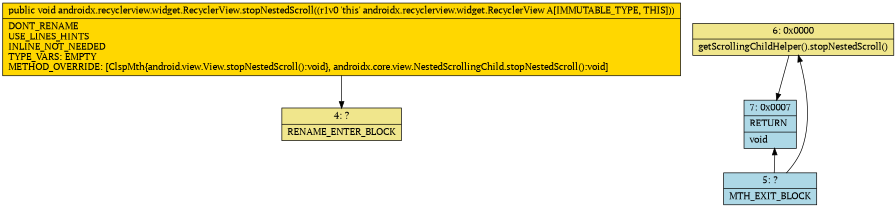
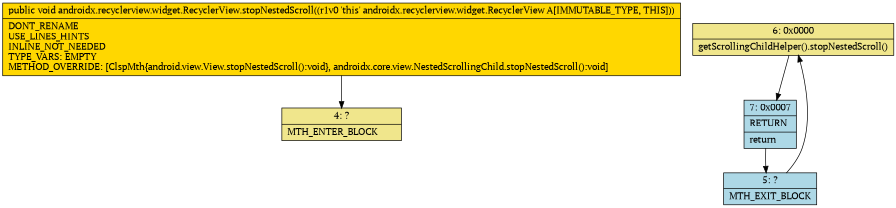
node "4: ?": text "RENAME_ENTER_BLOCK" -> "MTH_ENTER_BLOCK"
node "7: 0x0007": text "void" -> "return"
edge "5: ?" -> "7: 0x0007": reversed
